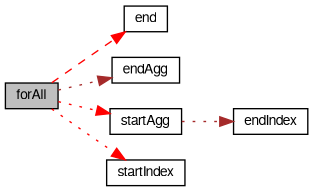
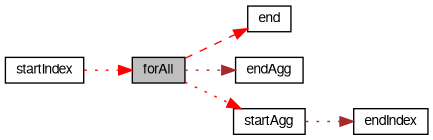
edge "forAll" -> "startIndex": reversed
